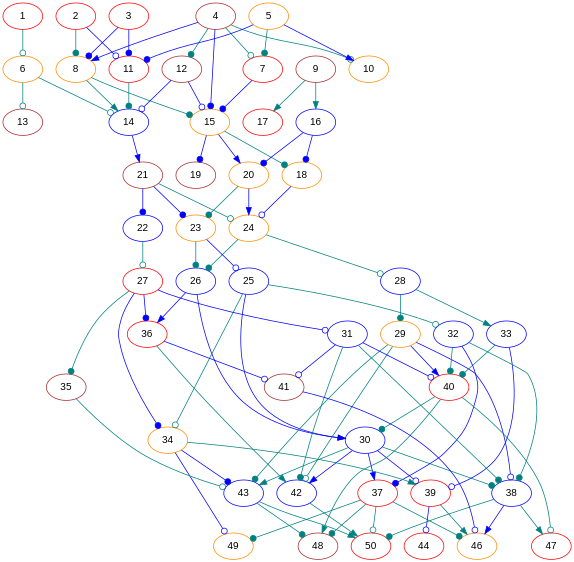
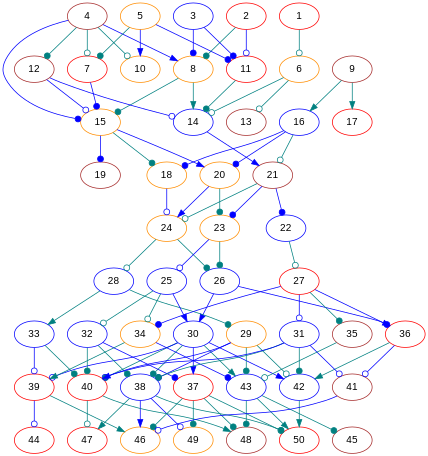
node "3": color red -> blue
edge "16" -> "21": added
edge "40" -> "30": reversed
node "45": added
edge "34" -> "49": now "38" -> "49"
